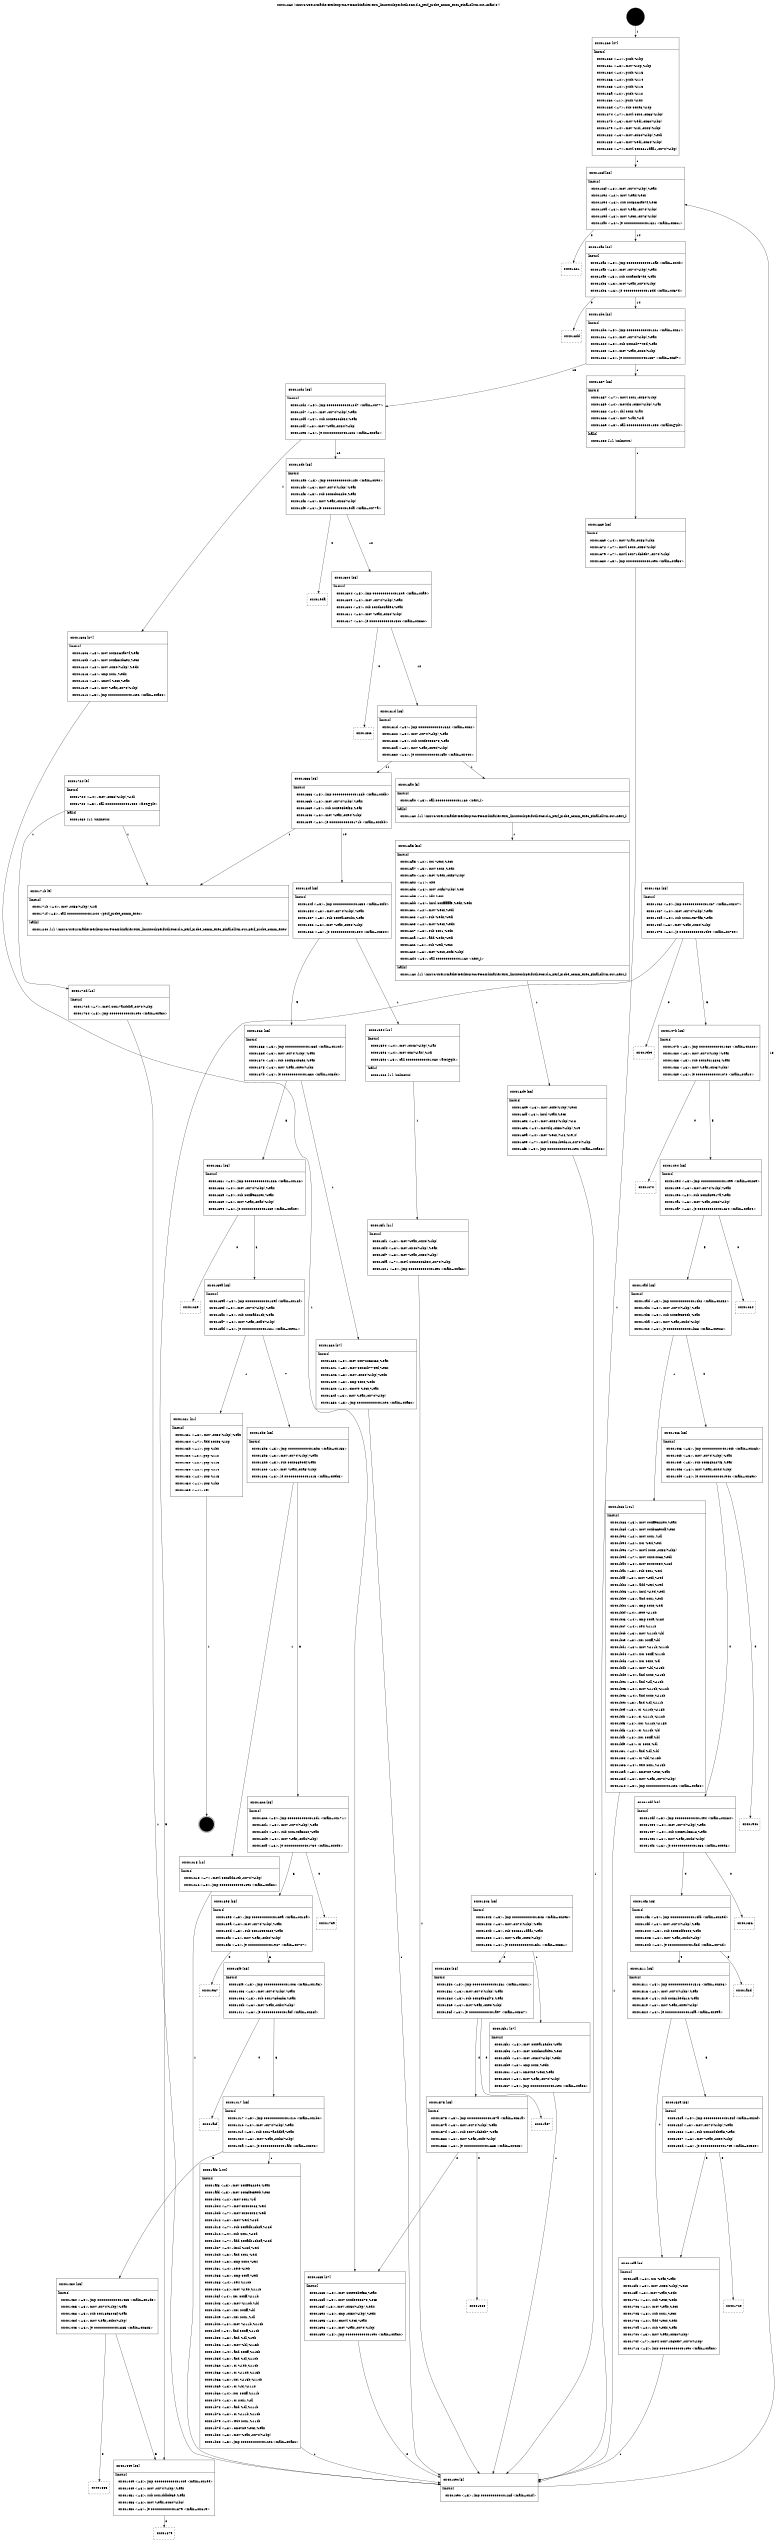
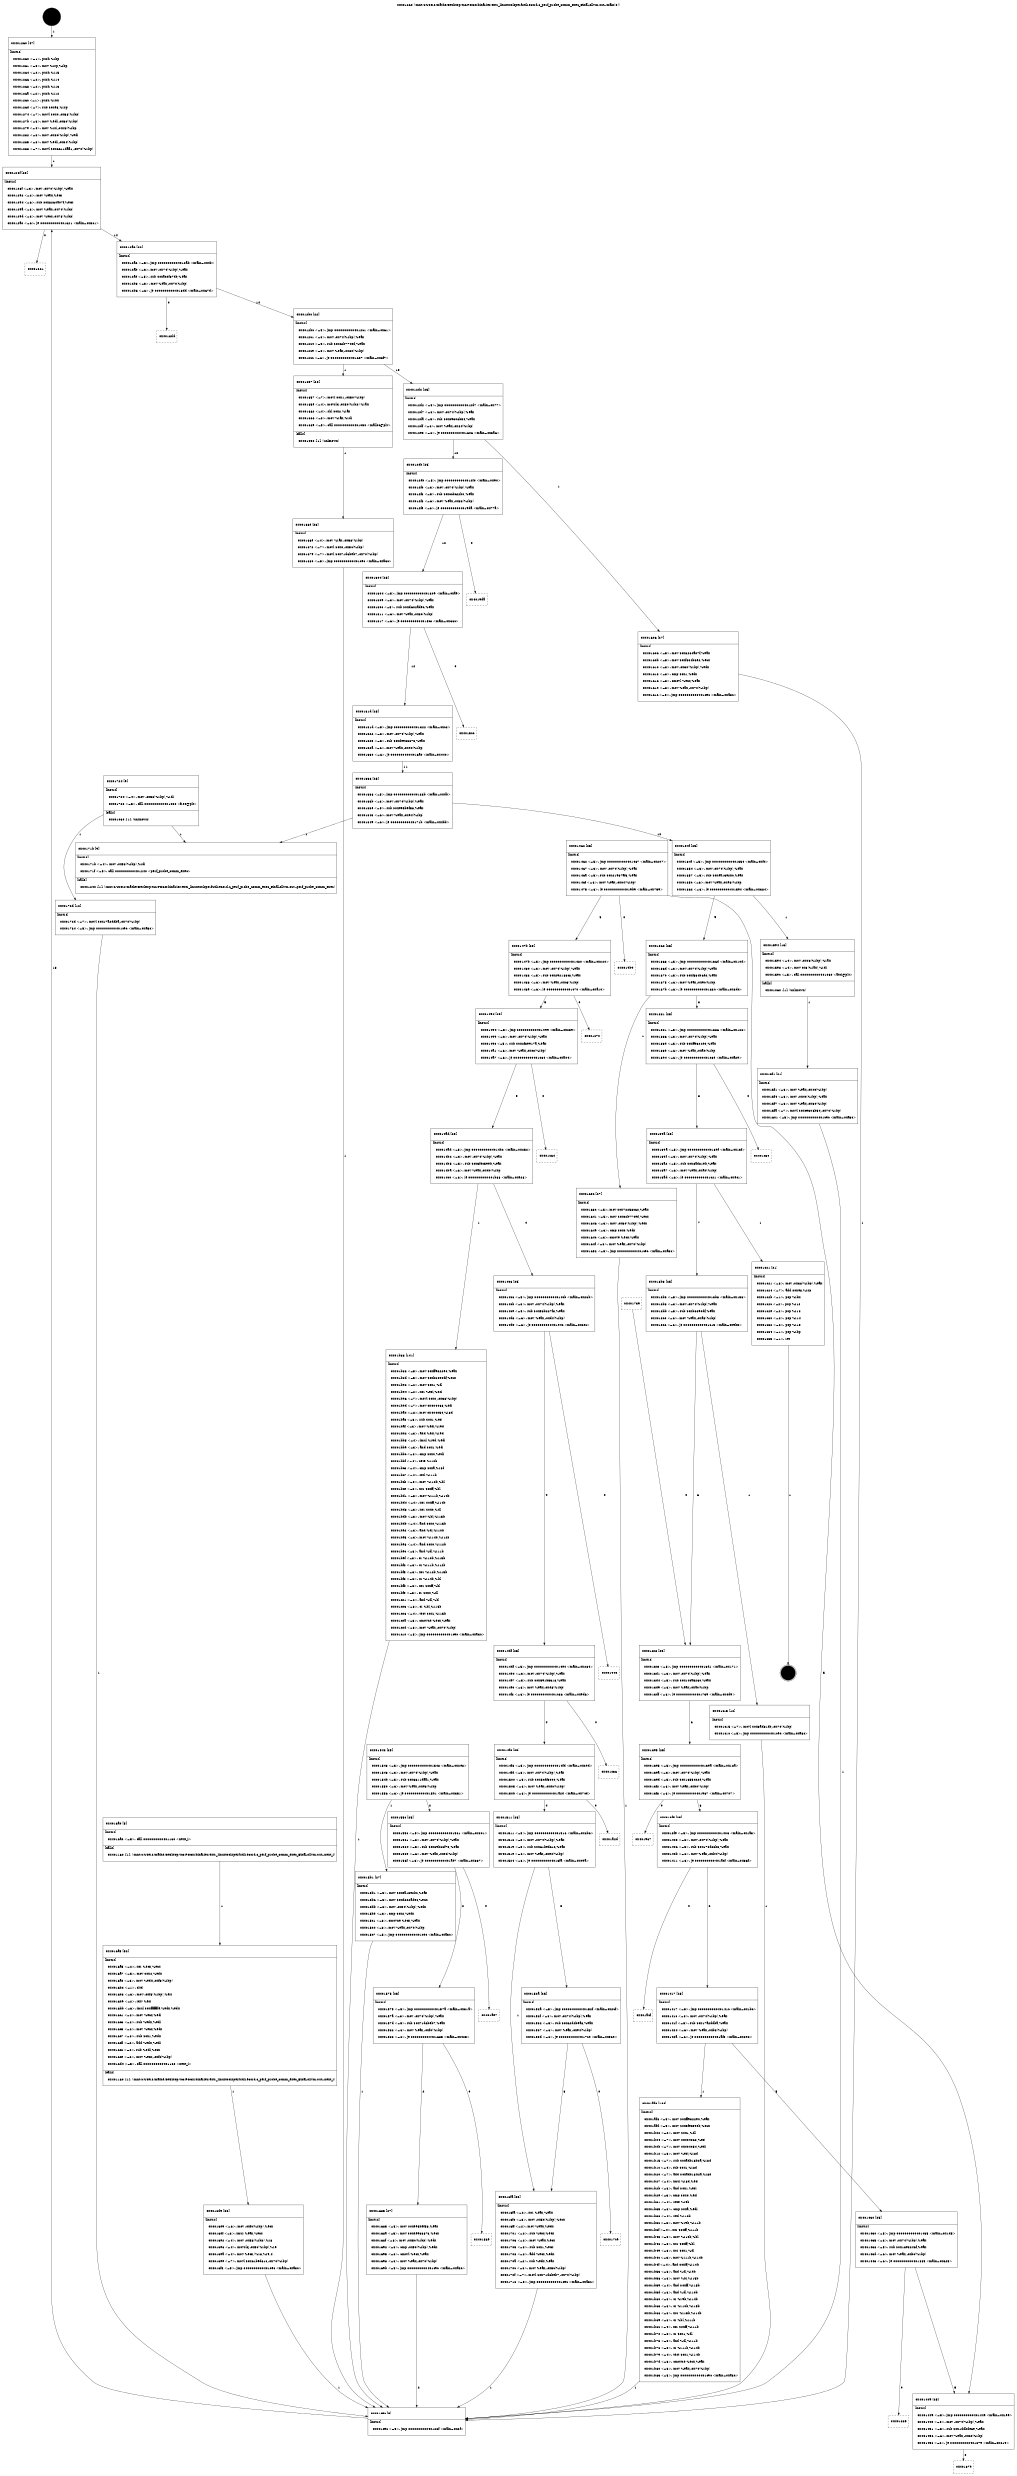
edge "0x40131d [25]" -> "0x4016a0 [5]": removed, label "1"
edge "0x401606 [27]" -> "0x401685 [27]": now "0x401606 [27]" -> "0x401c9c [5]"
edge "0x4013cc [25]" -> "0x401739": reversed
